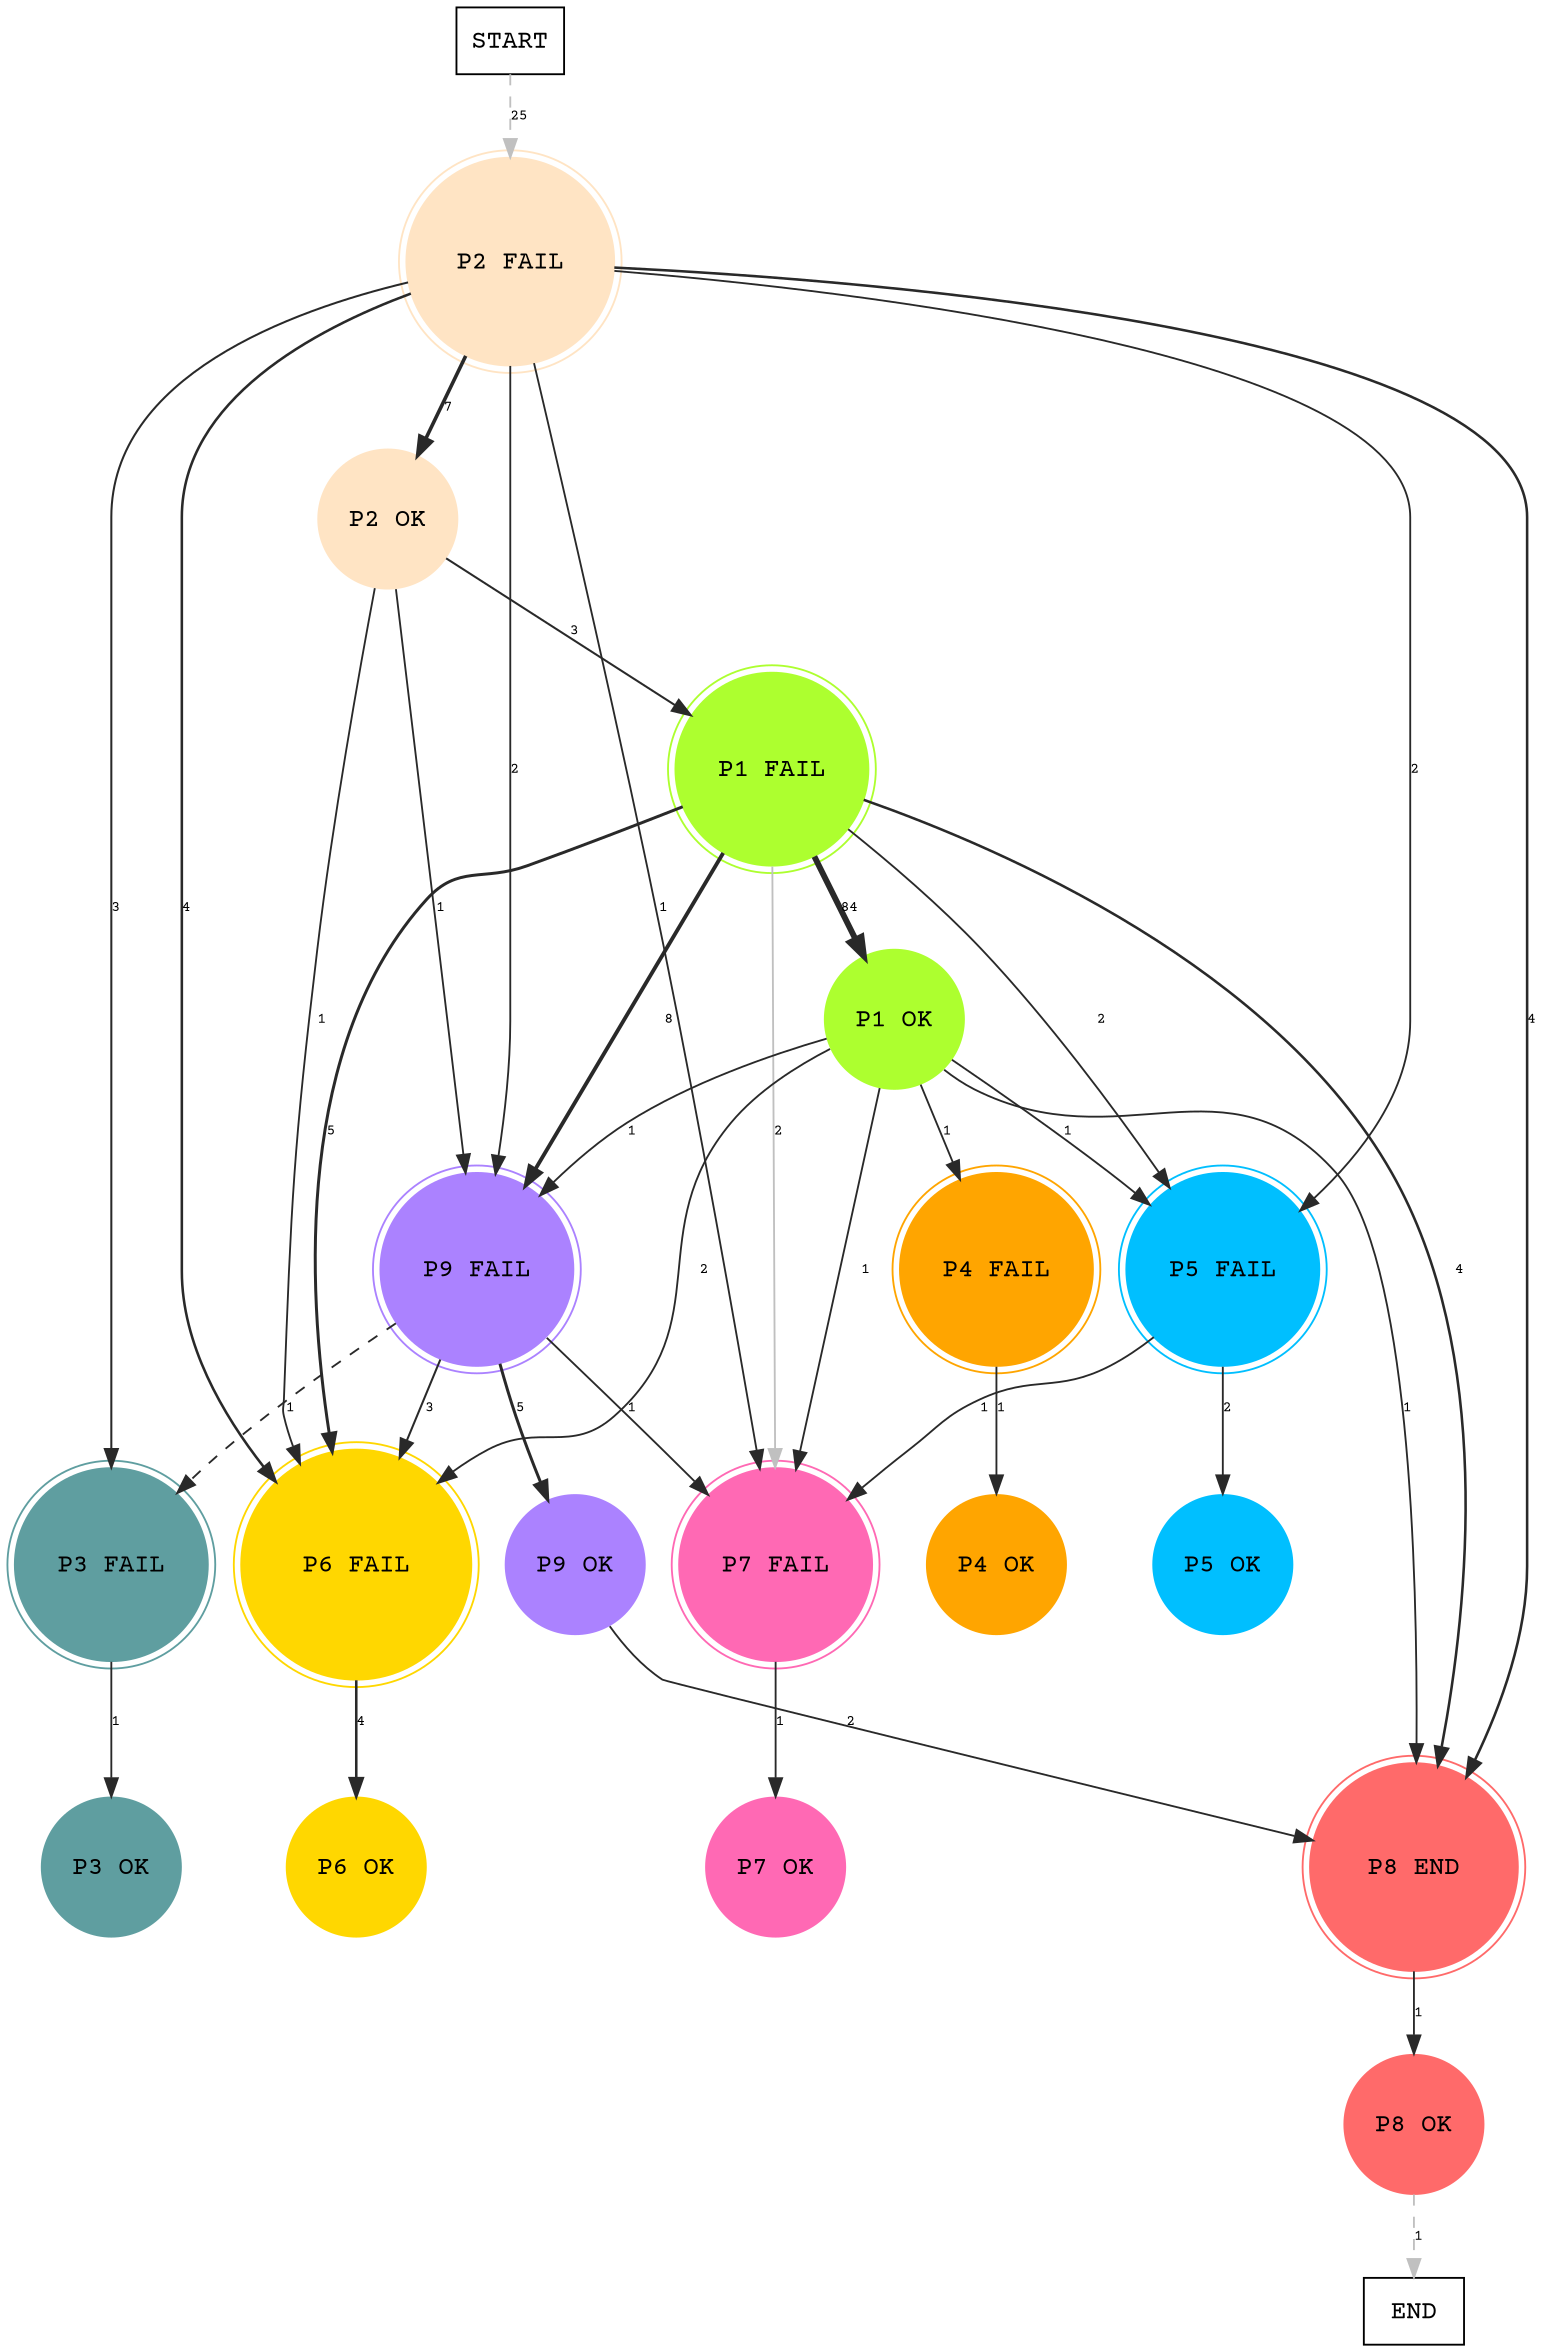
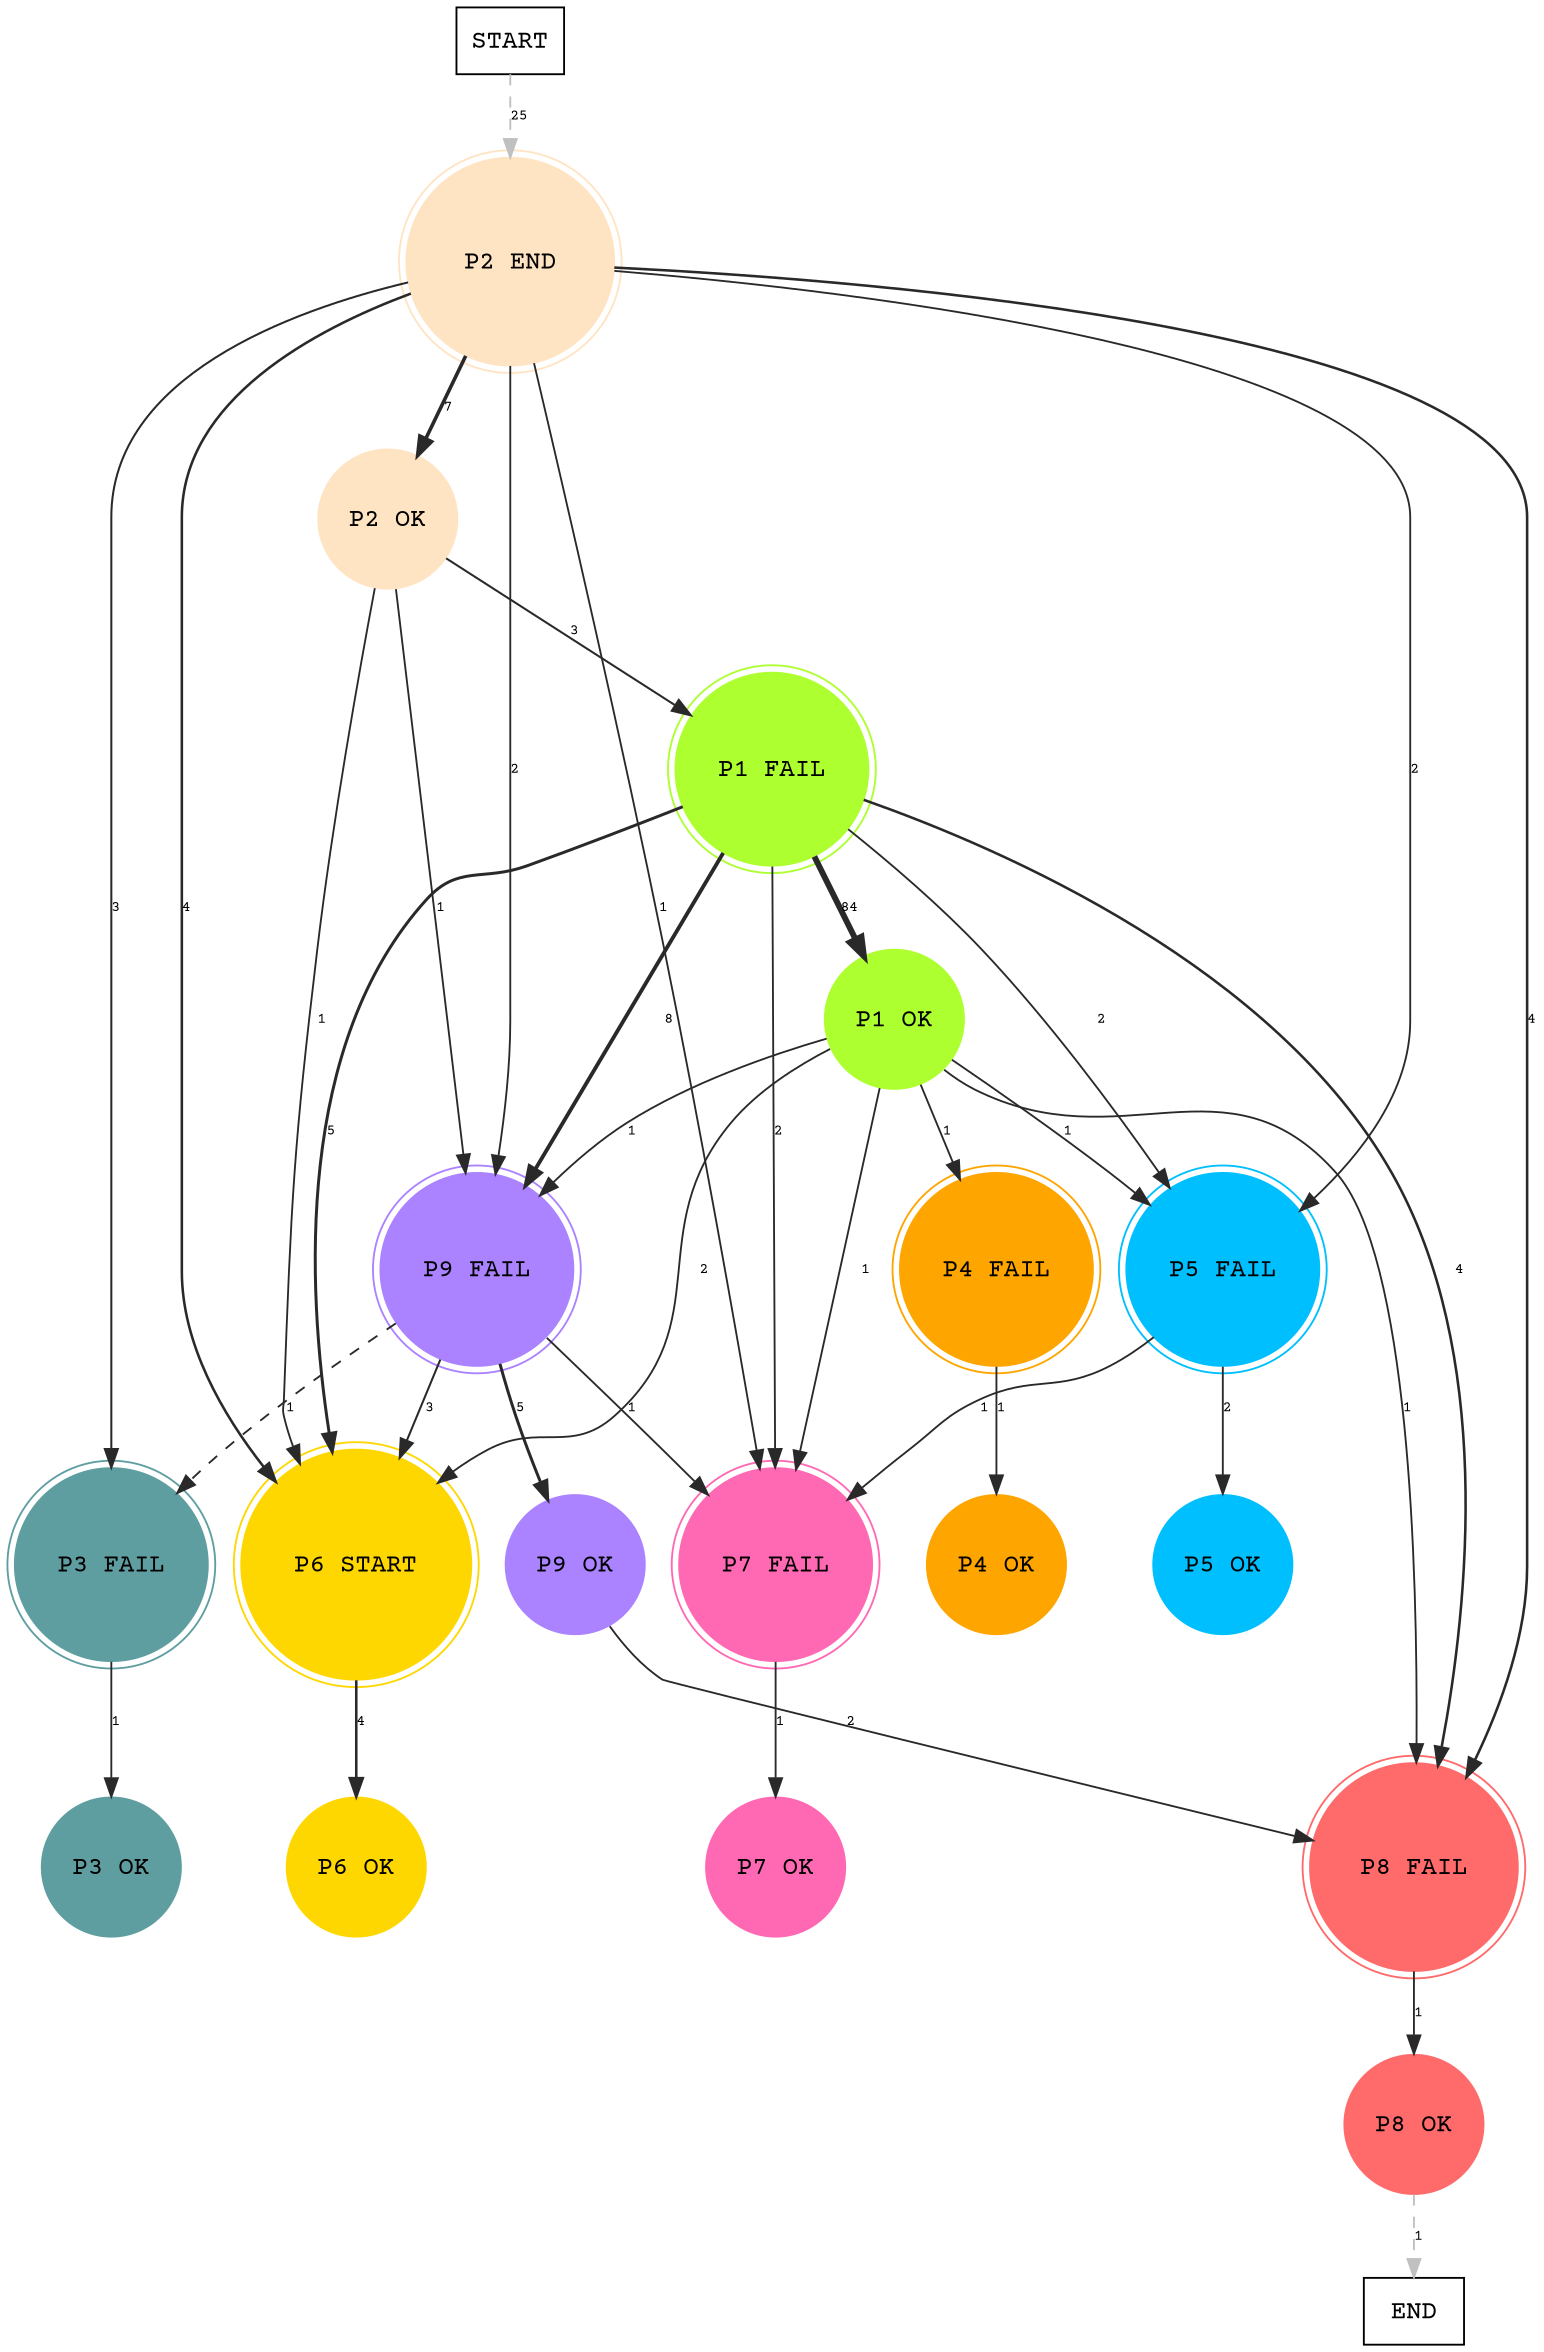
node "P2 FAIL": label "P2 FAIL" -> "P2 END"
edge "P1 FAIL" -> "P7 FAIL": color grey -> grey16
node "P6 FAIL": label "P6 FAIL" -> "P6 START"
node "P8 END": label "P8 END" -> "P8 FAIL"
